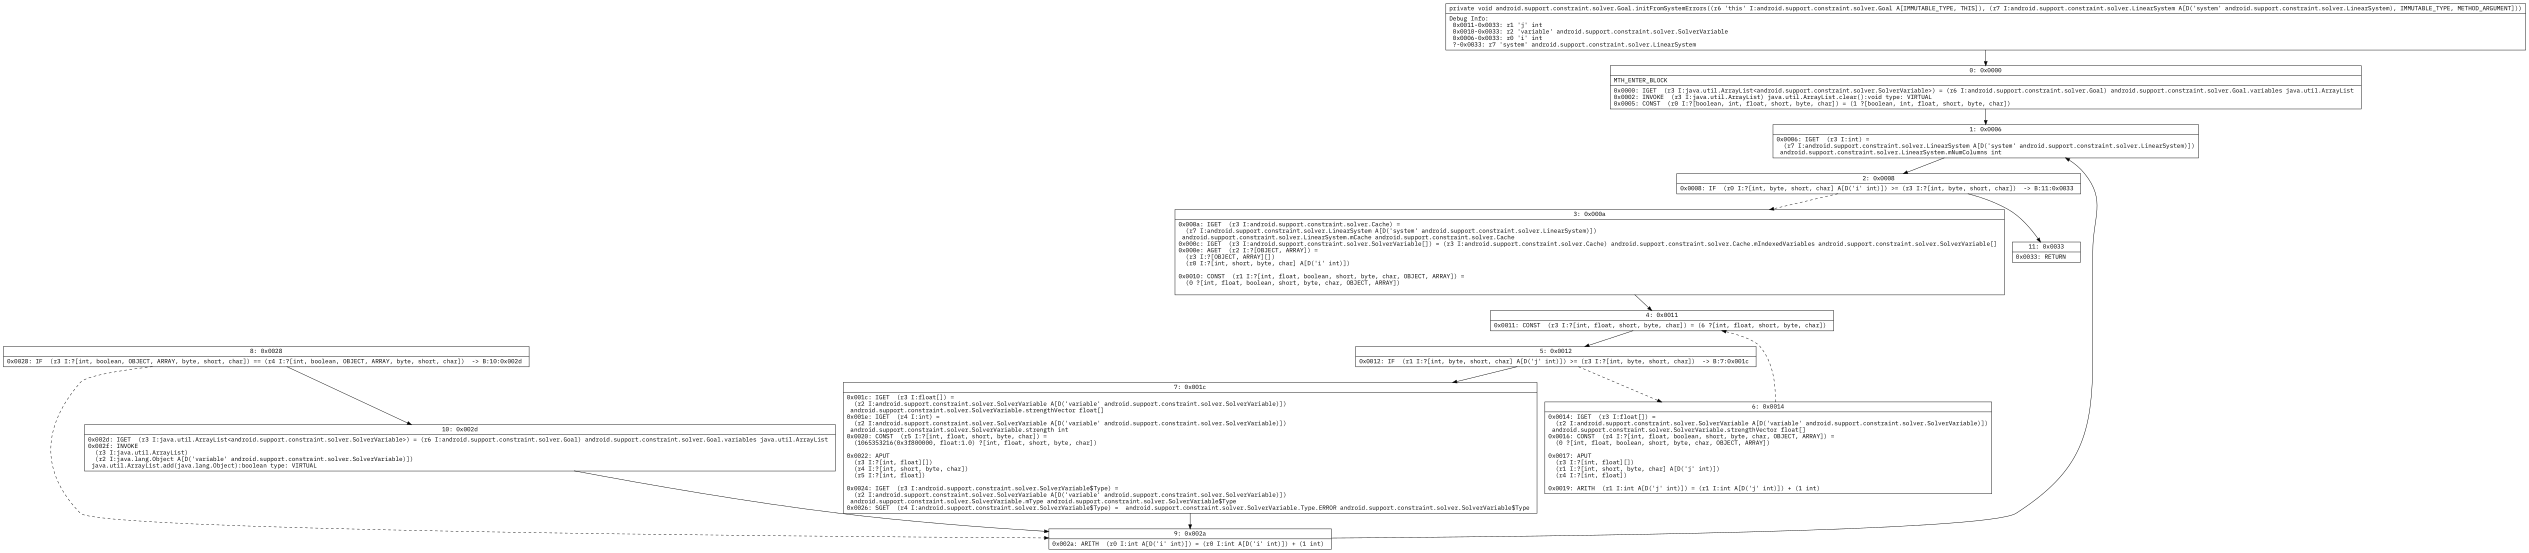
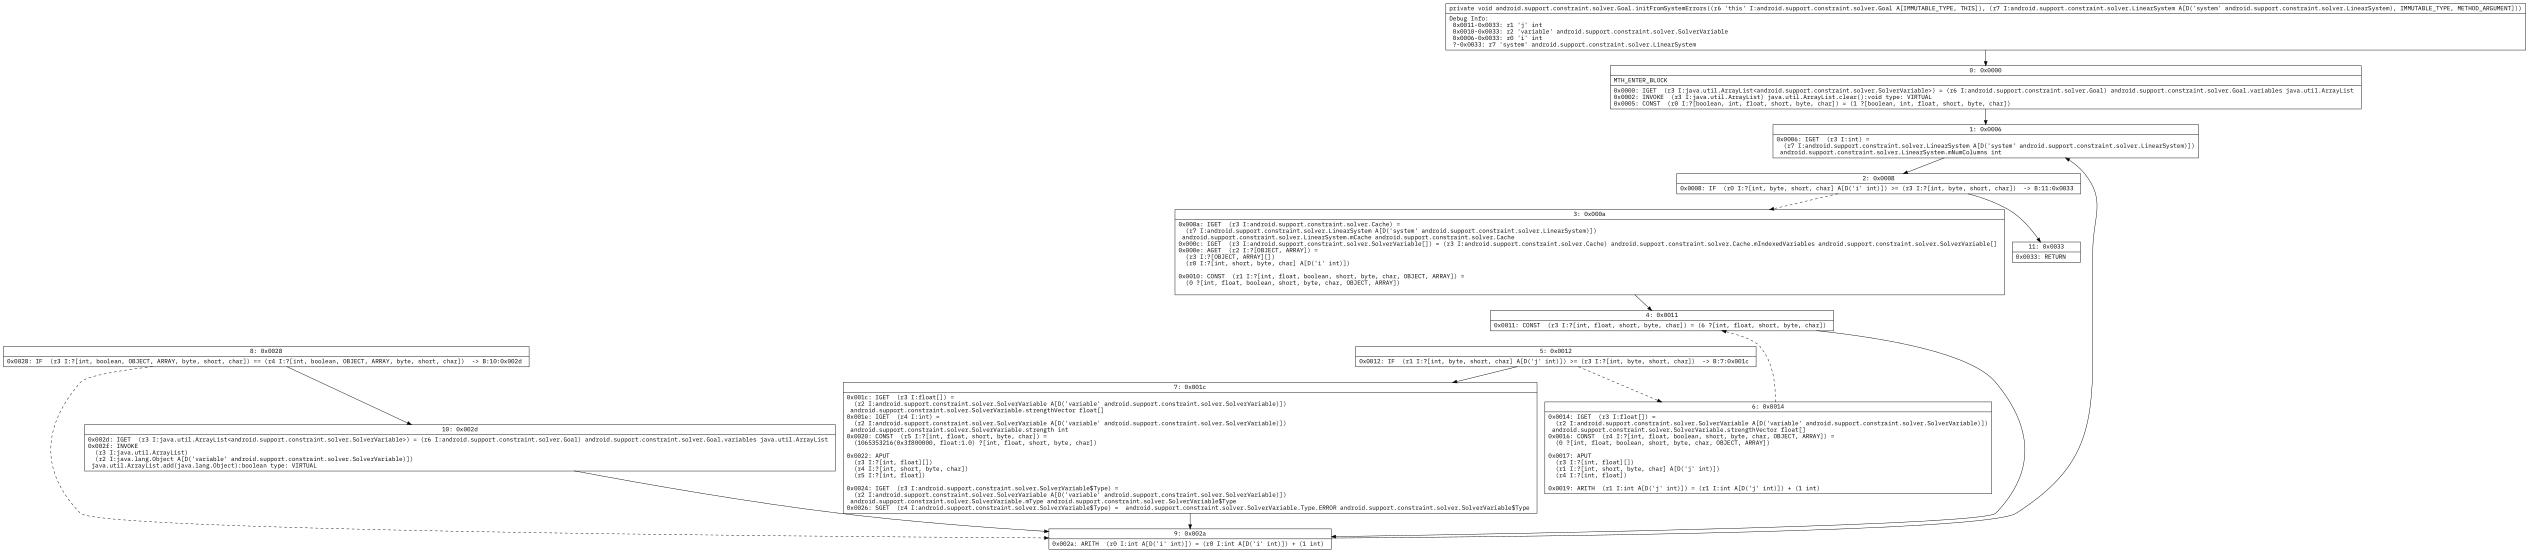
edge "4: 0x0011" -> "5: 0x0012": now "4: 0x0011" -> "9: 0x002a"
